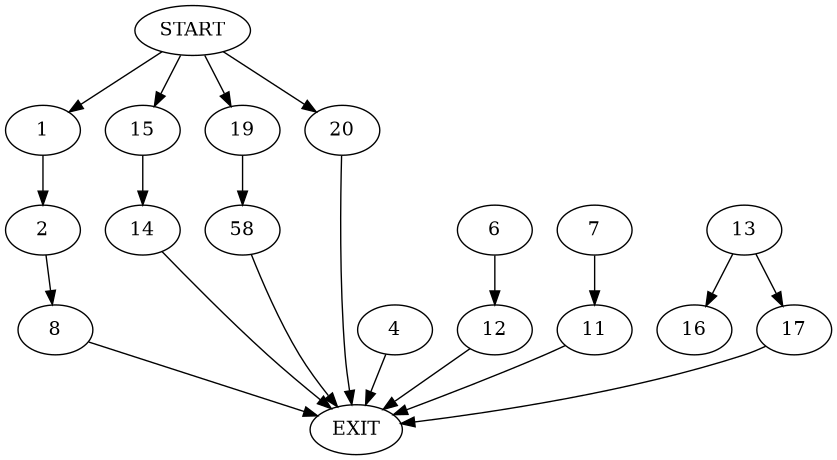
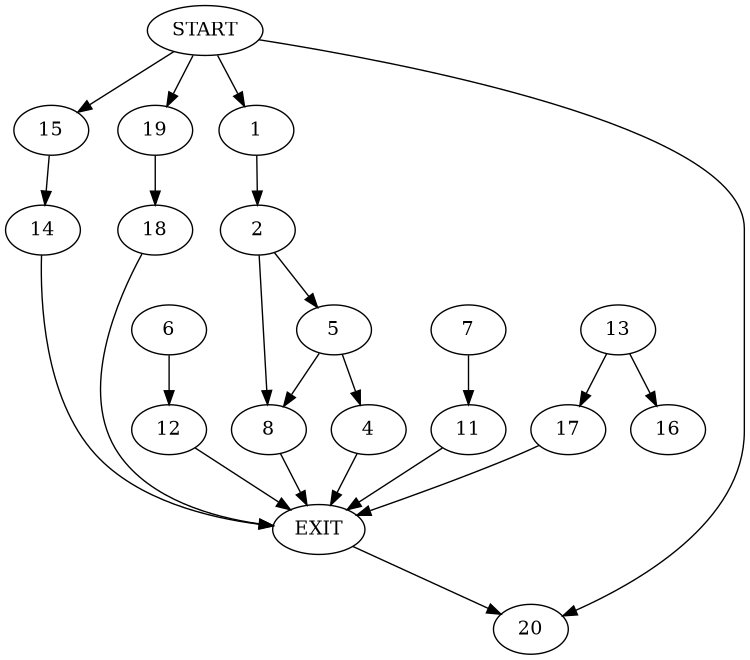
node "58": label "58" -> "18"
edge "20" -> "EXIT": reversed
node "5": added
